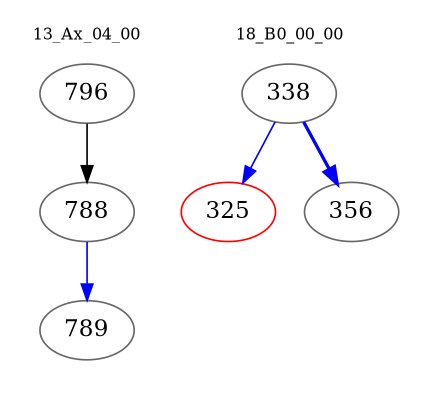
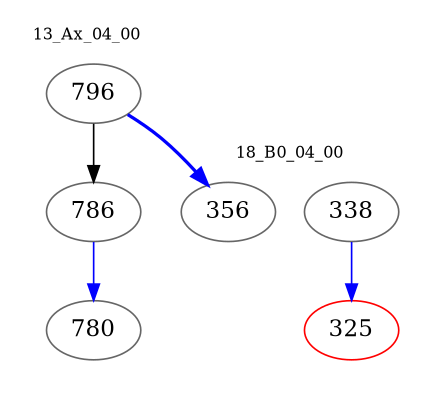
cluster "18_B0_00_00": label "18_B0_00_00" -> "18_B0_04_00"
edge "338" -> "356": now "796" -> "356"
node "788": label "788" -> "786"
node "789": label "789" -> "780"
